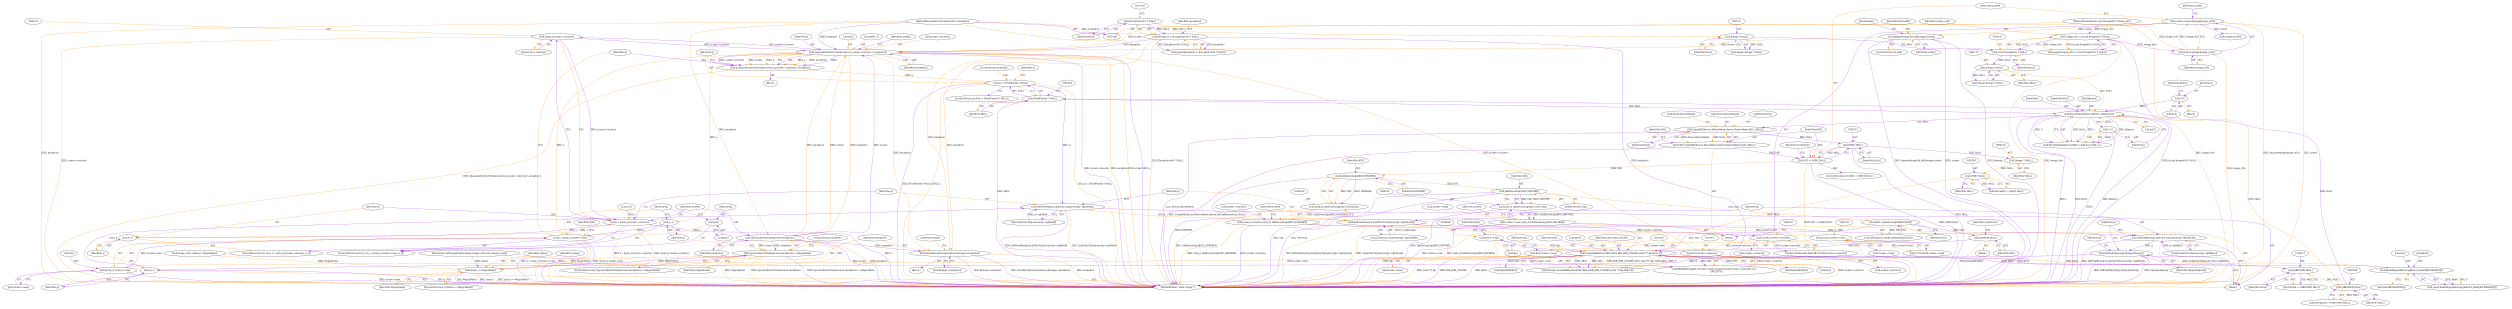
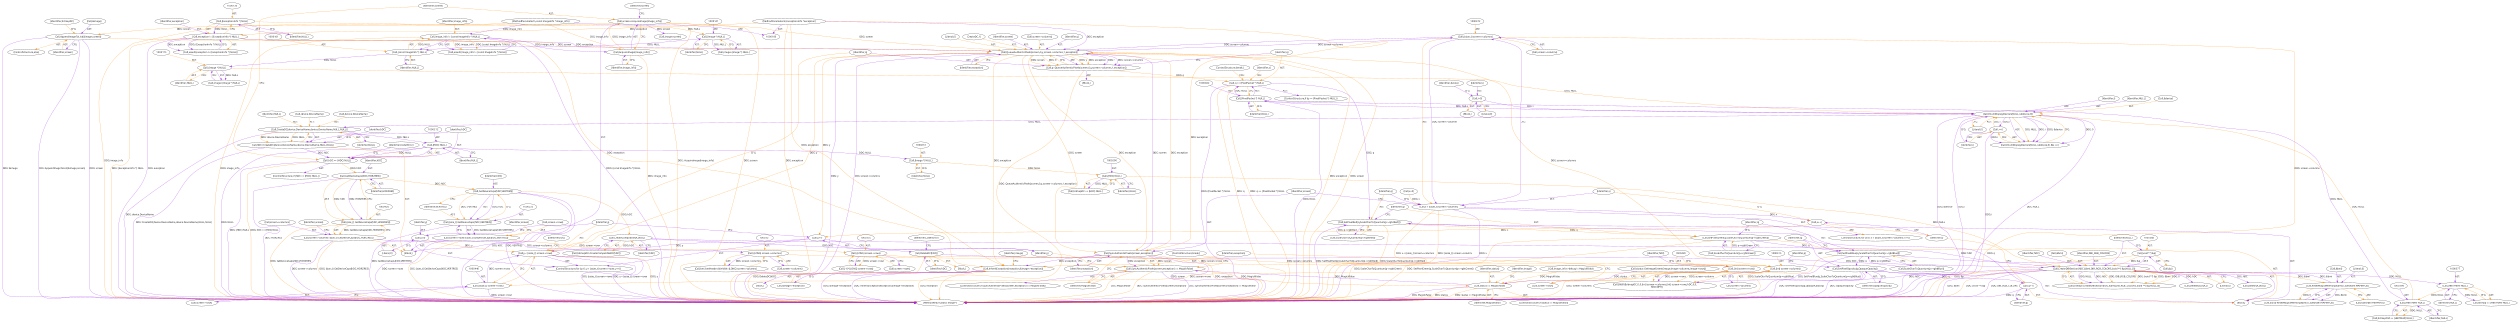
edge "(MethodParameterIn,const ImageInfo *image_info)" -> "1000100": color darkorange -> purple
edge "(Call,assert(exception != (ExceptionInfo *) NULL))" -> "(Call,exception != (ExceptionInfo *) NULL)": color darkorange -> purple
edge "(Identifier,VERTRES)" -> "(Call,GetDeviceCaps(hDC,VERTRES))": now "(Identifier,VERTRES)" -> "(Call,(size_t) GetDeviceCaps(hDC,VERTRES))"
node "(CreateDC,CreateCompatibleDC(hDC))": label "(CreateDC,CreateCompatibleDC(hDC))" -> "(Call,CreateCompatibleDC(hDC))"
edge "(Call,x++)" -> "(Call,x < (ssize_t) screen->columns)": now "(Call,x++)" -> "(Call,y++)"
edge "(Call,&image->exception)" -> "(Call,InheritException(exception,&image->exception))": color purple -> darkorange
